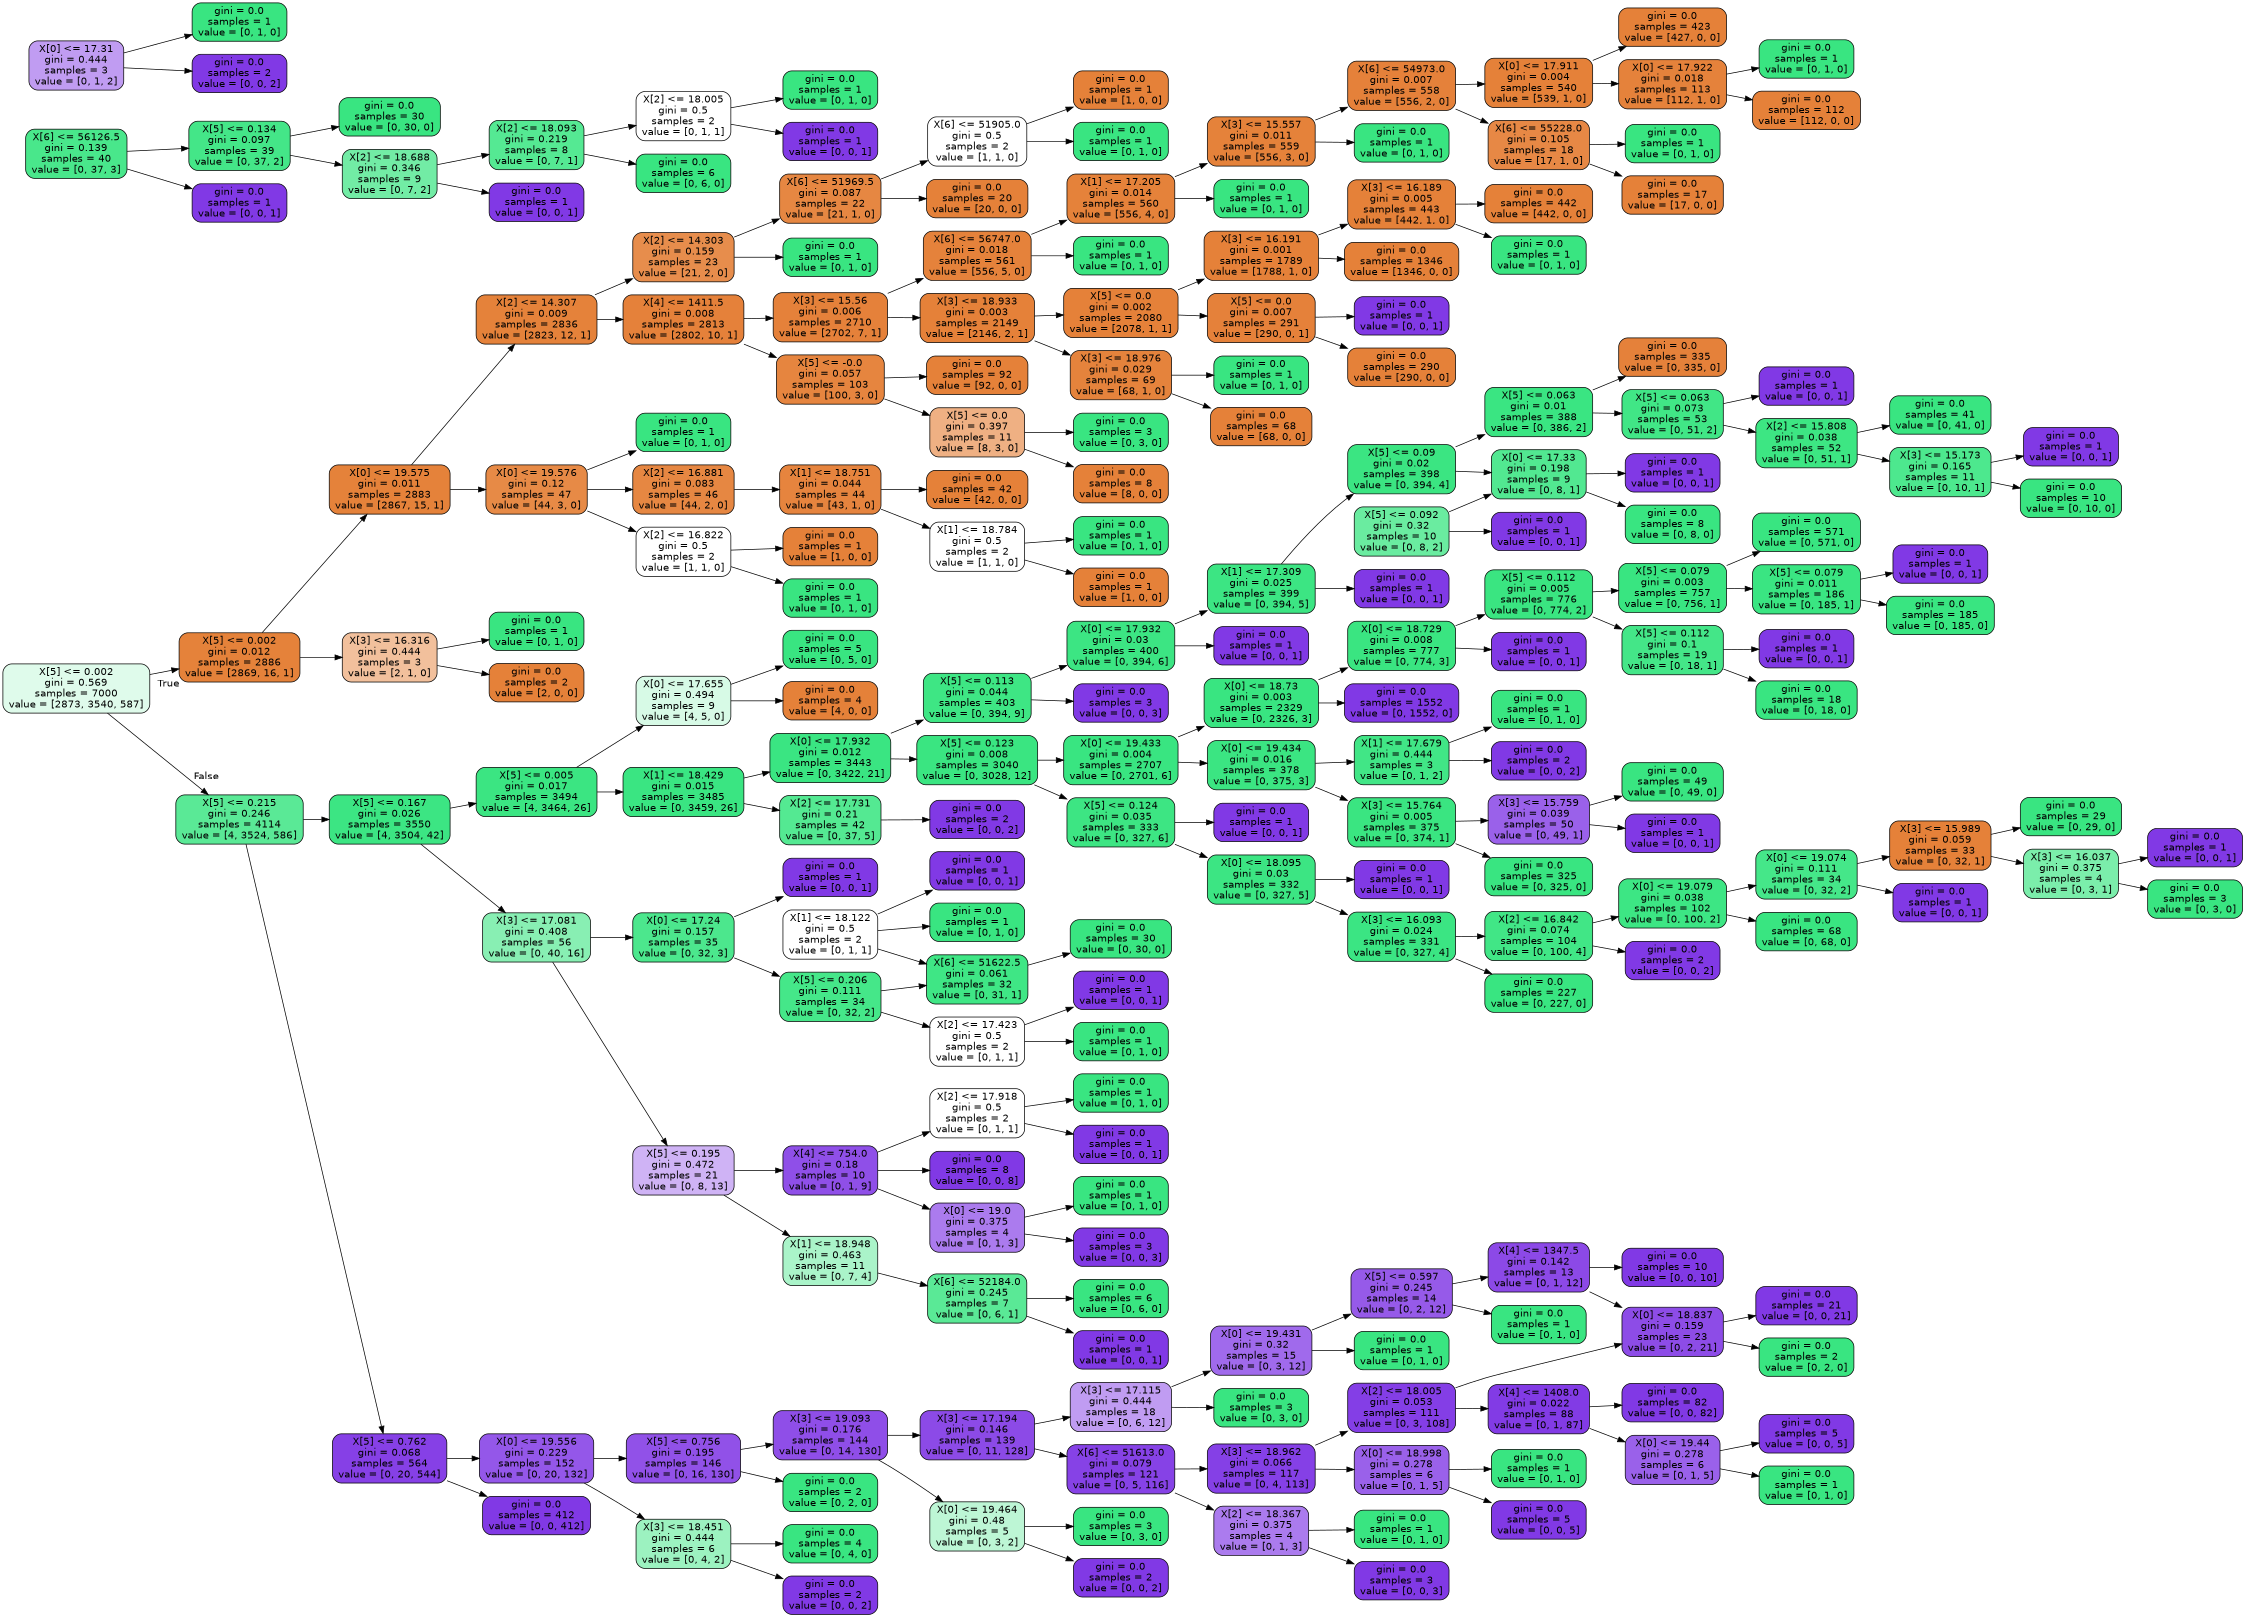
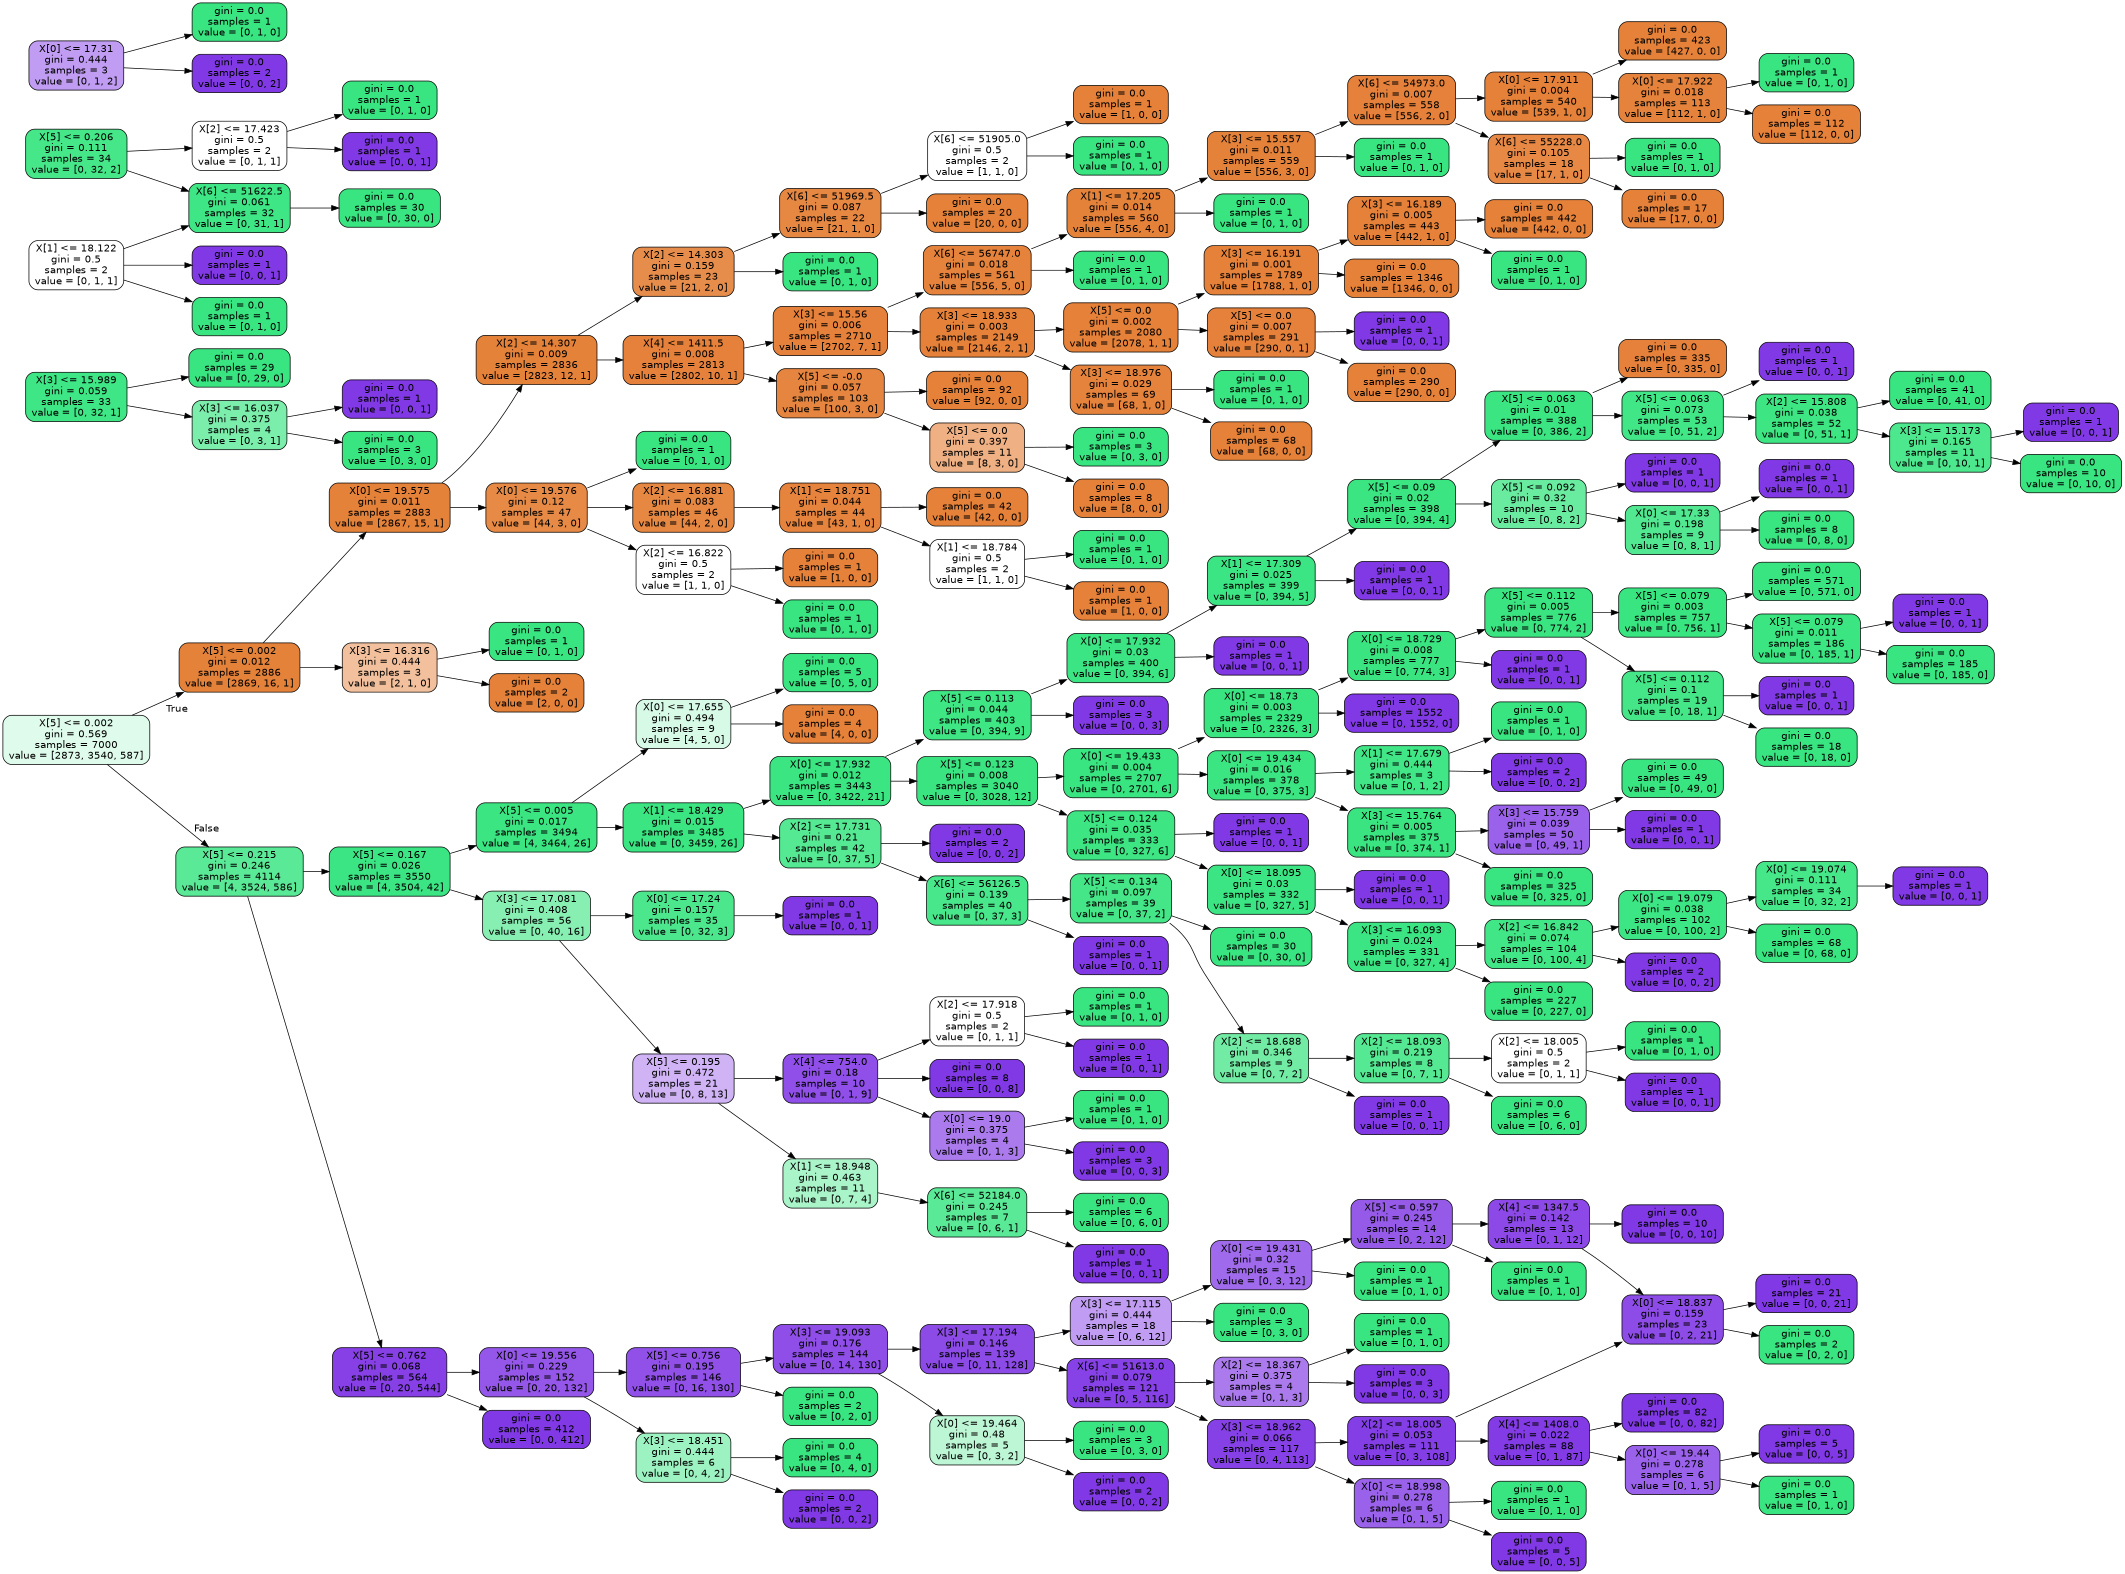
edge "X[5] <= 0.09 gini = 0.02 samples = 398 value = [0, 394, 4]" -> "X[0] <= 17.33 gini = 0.198 samples = 9 value = [0, 8, 1]": now "X[5] <= 0.09 gini = 0.02 samples = 398 value = [0, 394, 4]" -> "X[5] <= 0.092 gini = 0.32 samples = 10 value = [0, 8, 2]"
node "X[3] <= 15.989 gini = 0.059 samples = 33 value = [0, 32, 1]": fillcolor #e58139 -> #3fe685
edge "X[0] <= 19.074 gini = 0.111 samples = 34 value = [0, 32, 2]" -> "X[3] <= 15.989 gini = 0.059 samples = 33 value = [0, 32, 1]": removed
edge "X[2] <= 17.731 gini = 0.21 samples = 42 value = [0, 37, 5]" -> "X[6] <= 56126.5 gini = 0.139 samples = 40 value = [0, 37, 3]": added
edge "X[0] <= 17.24 gini = 0.157 samples = 35 value = [0, 32, 3]" -> "X[5] <= 0.206 gini = 0.111 samples = 34 value = [0, 32, 2]": removed
